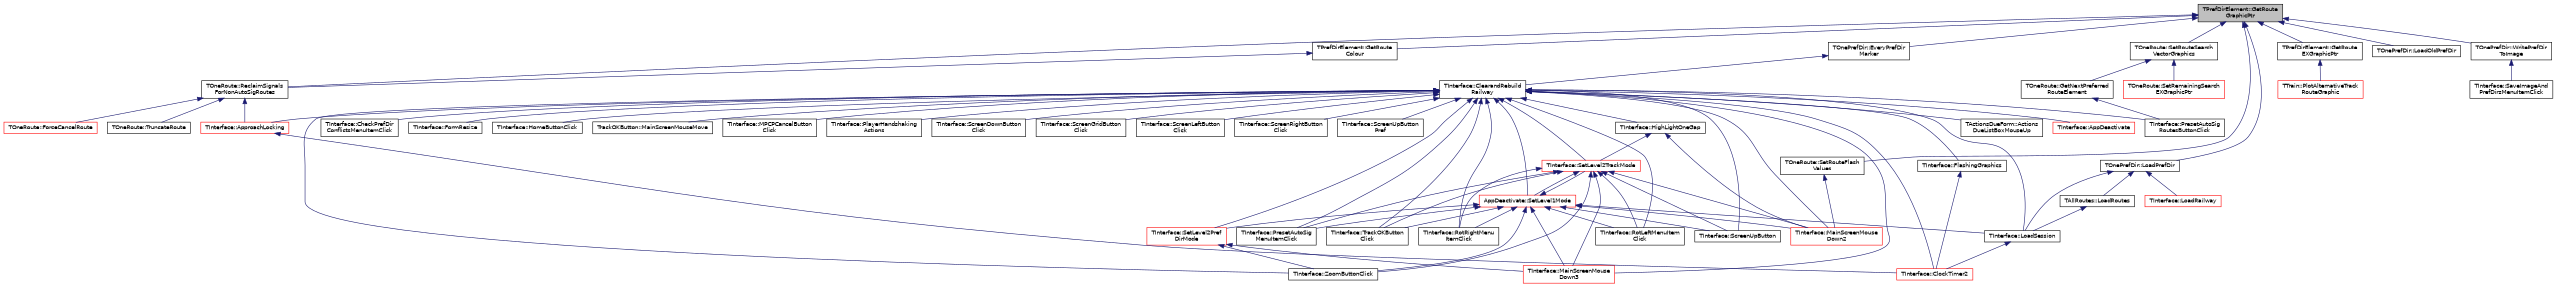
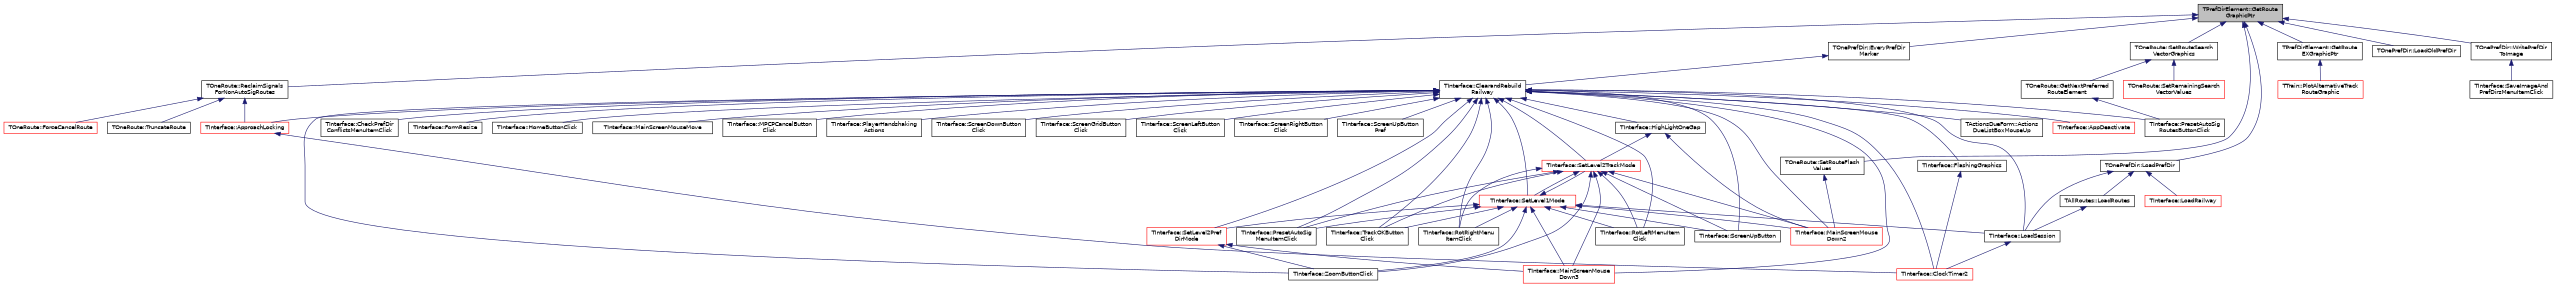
node "TPrefDirElement::GetRoute Colour": removed
node "TOneRoute::SetRemainingSearch EXGraphicPtr": label "TOneRoute::SetRemainingSearch EXGraphicPtr" -> "TOneRoute::SetRemainingSearch VectorValues"
node "TrackOKButton::MainScreenMouseMove": label "TrackOKButton::MainScreenMouseMove" -> "TInterface::MainScreenMouseMove"
node "AppDeactivate::SetLevel1Mode": label "AppDeactivate::SetLevel1Mode" -> "TInterface::SetLevel1Mode"
